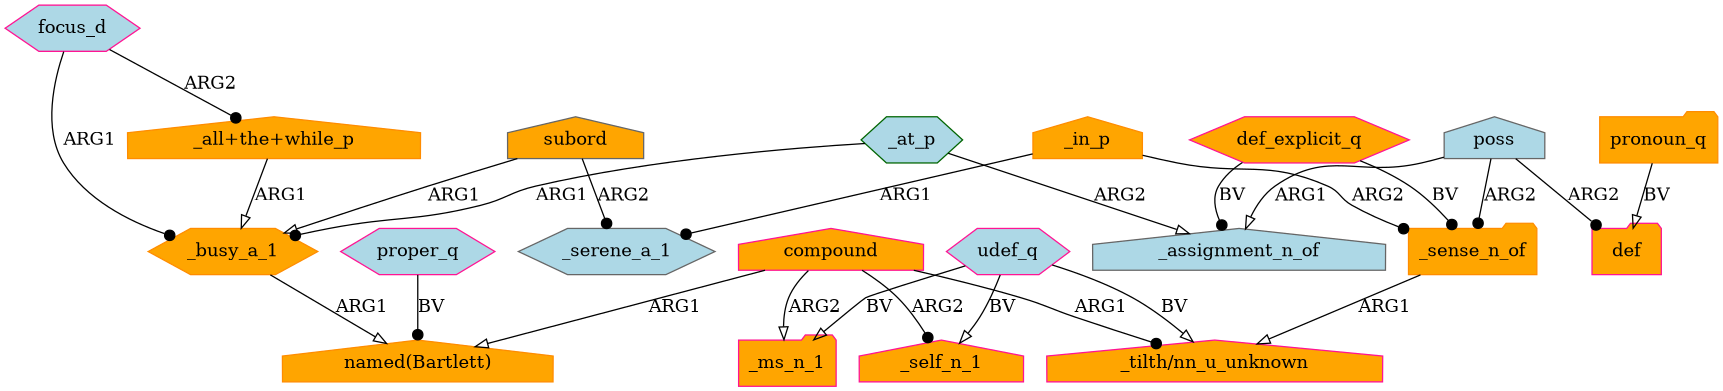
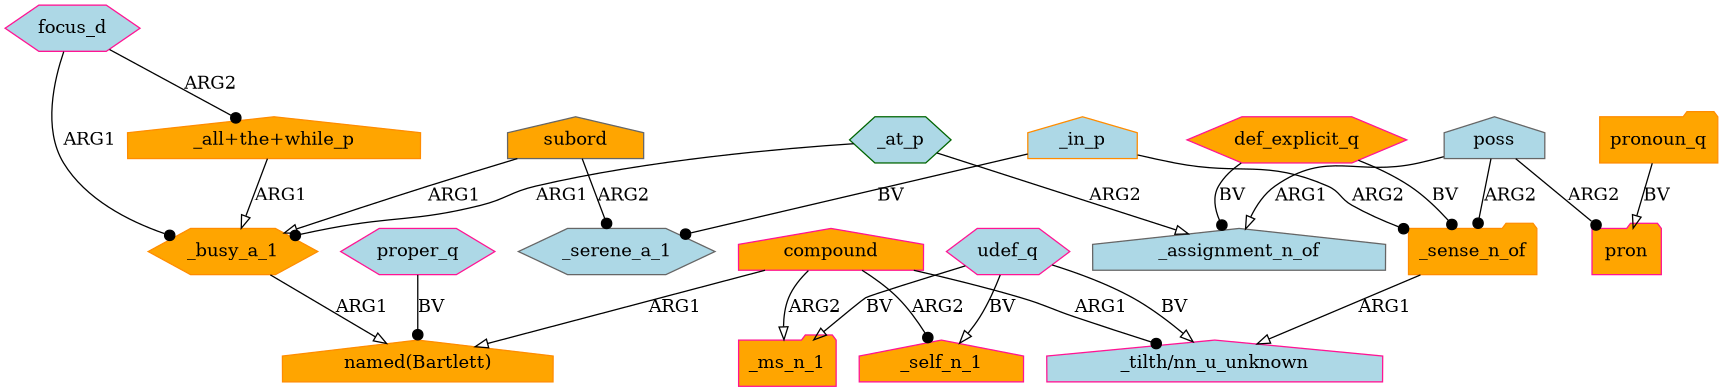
node "_in_p": fillcolor orange -> lightblue
edge "_in_p" -> "_serene_a_1": label "ARG1" -> "BV"
node "def": label "def" -> "pron"
node "_tilth/nn_u_unknown": fillcolor orange -> lightblue
